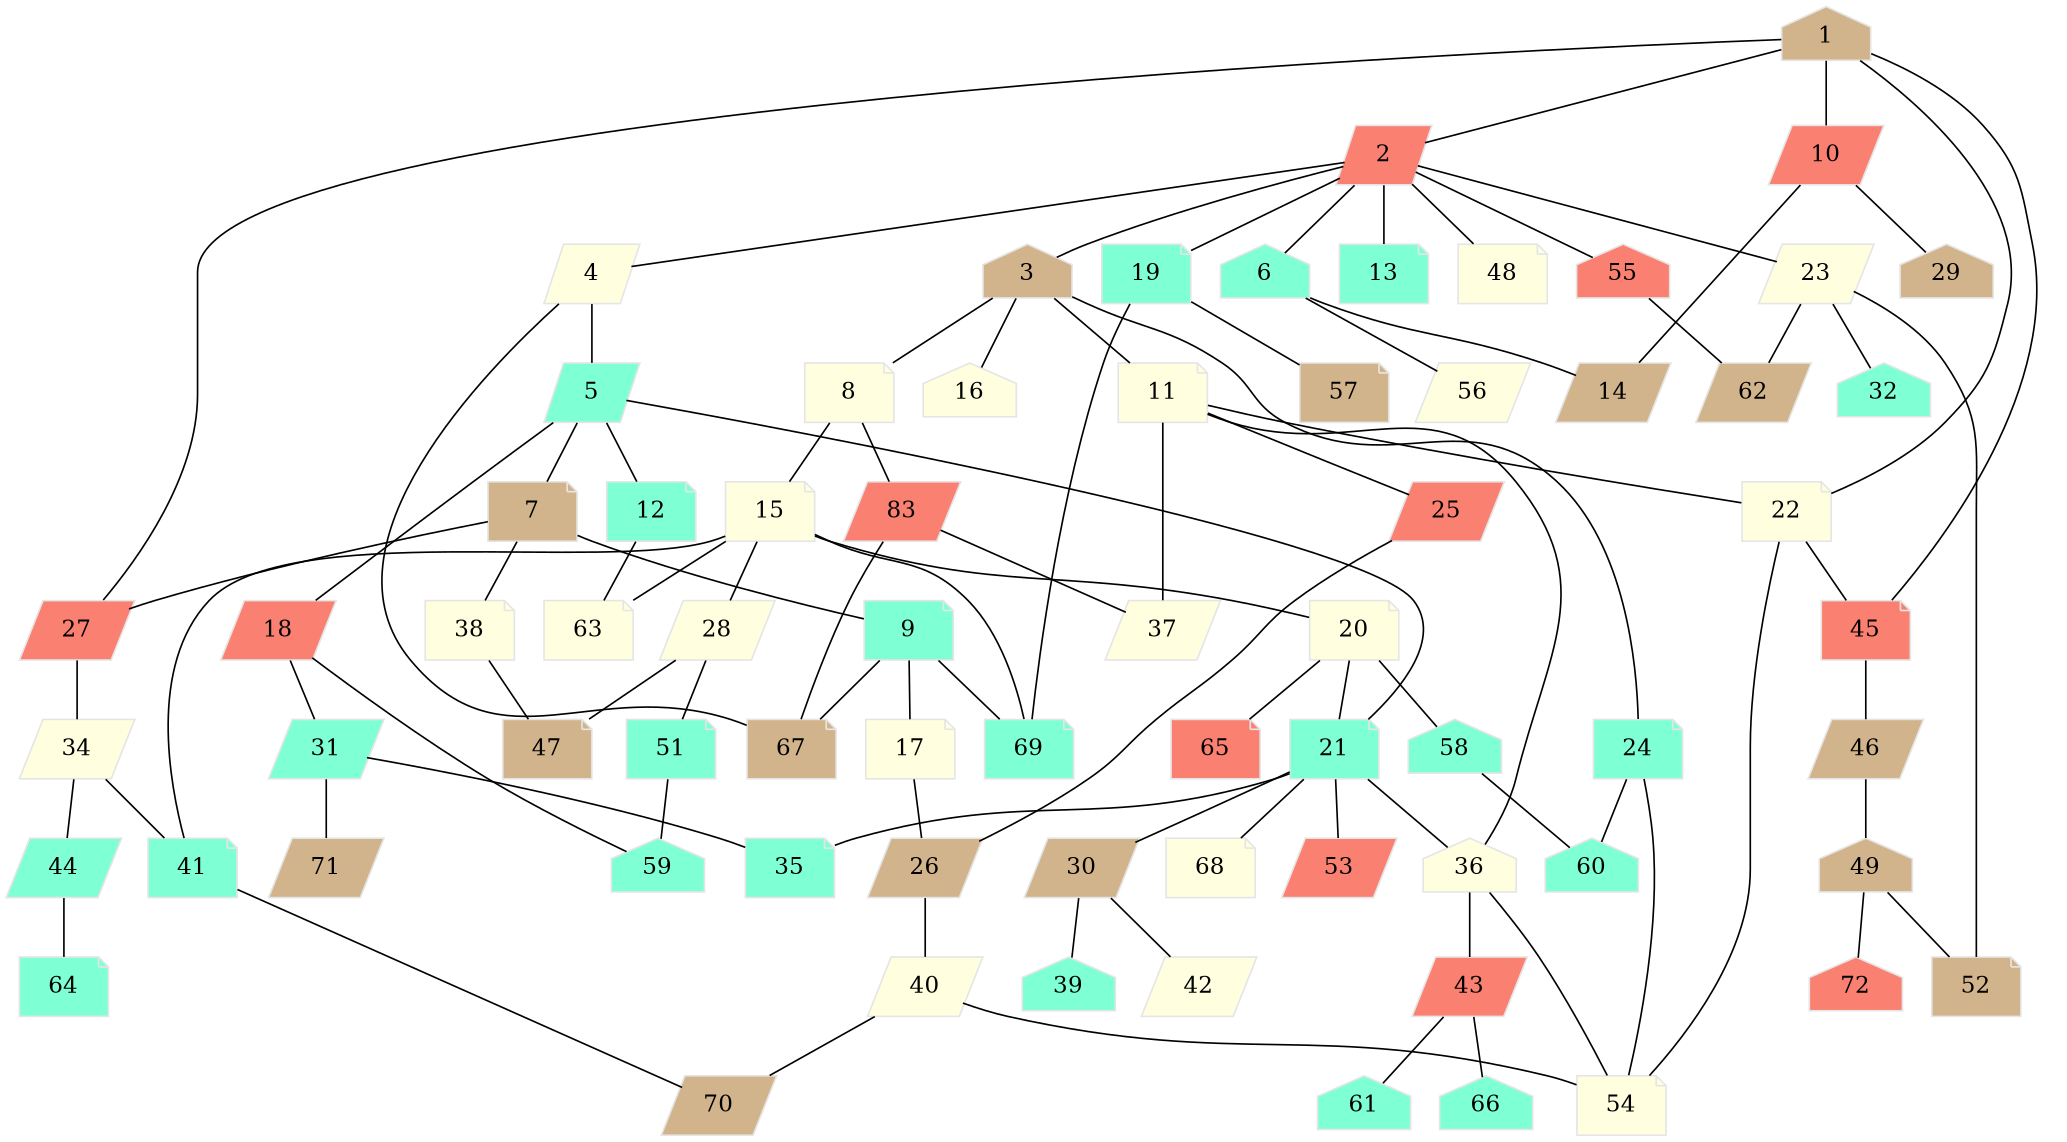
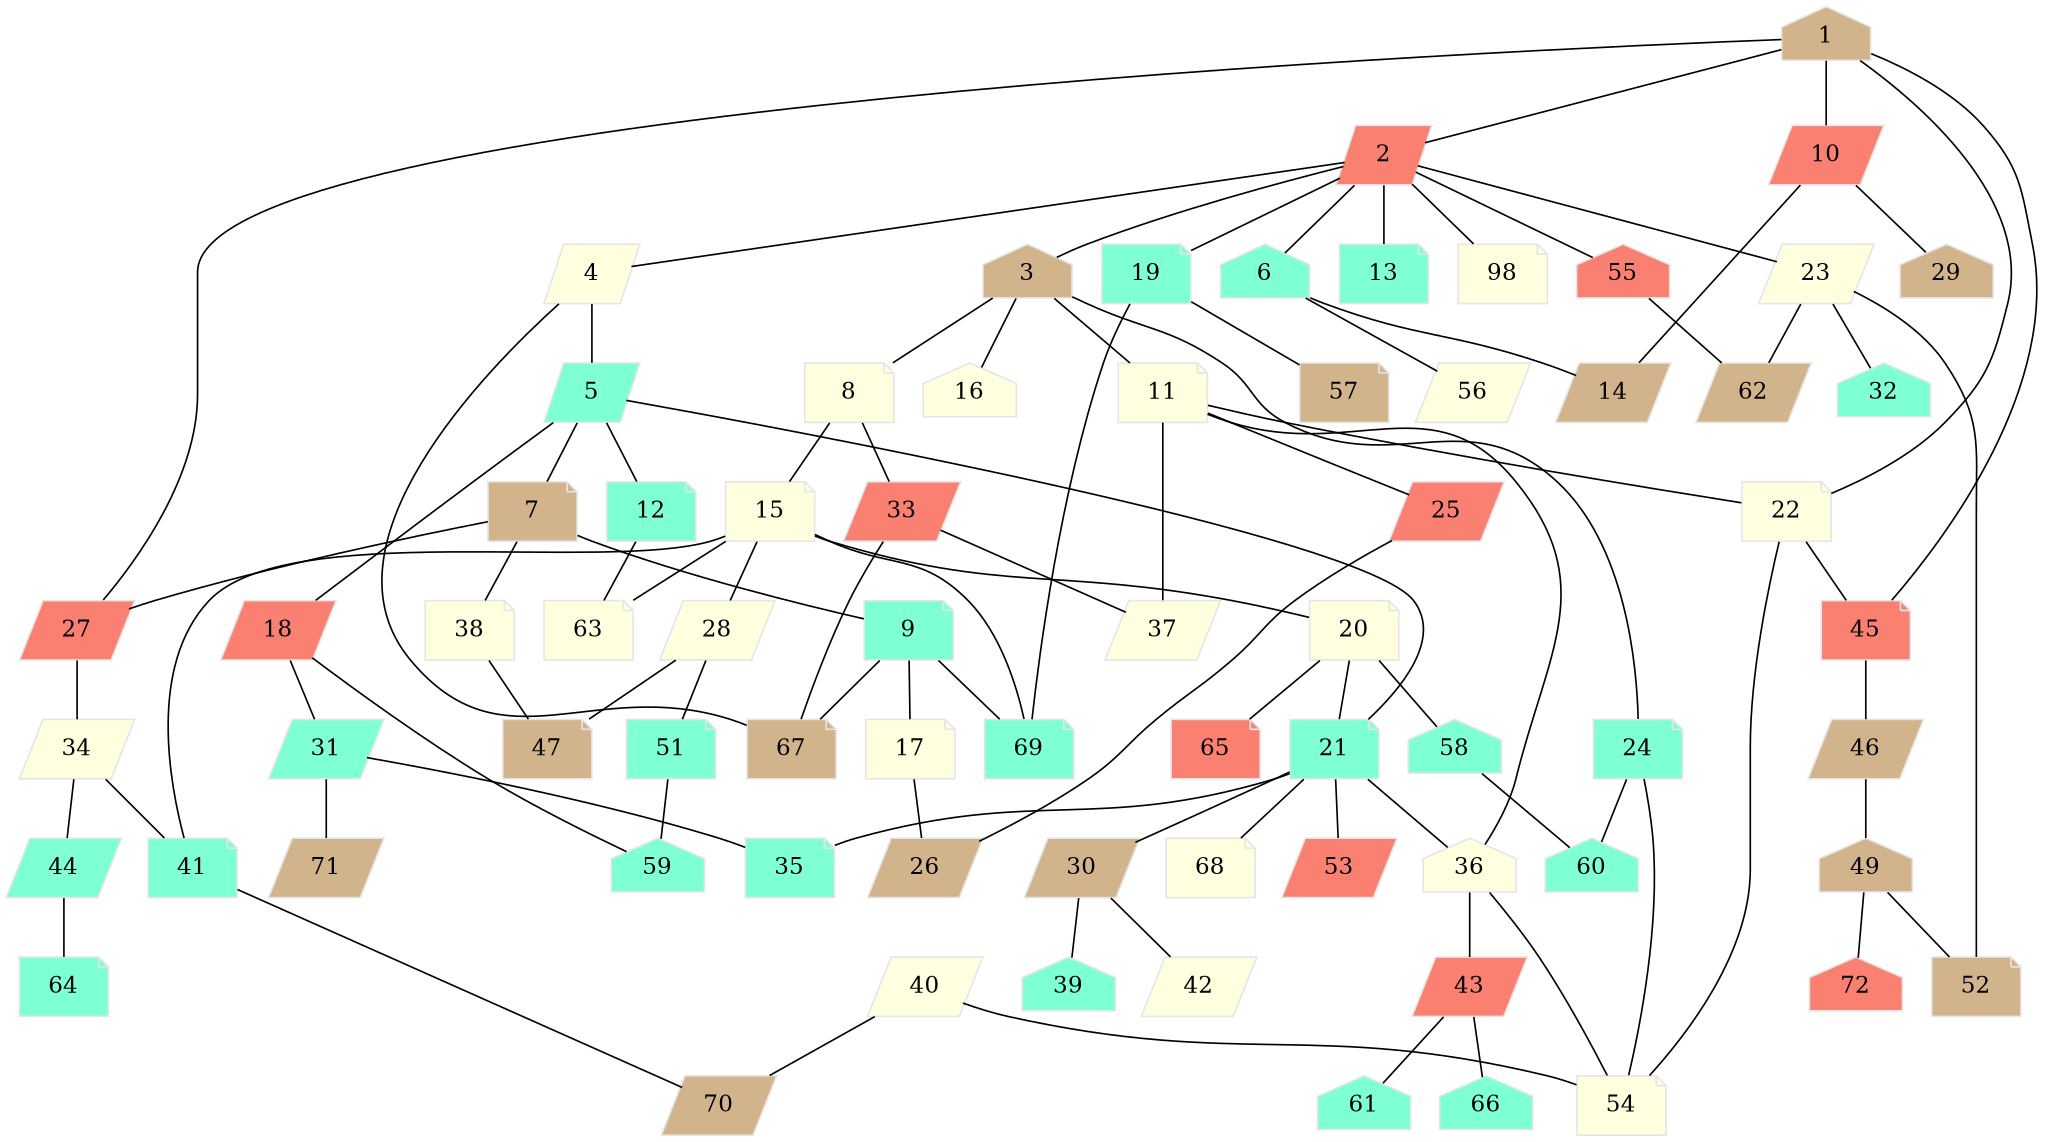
node "48": label "48" -> "98"
node "83": label "83" -> "33"
edge "26" -- "40": removed
